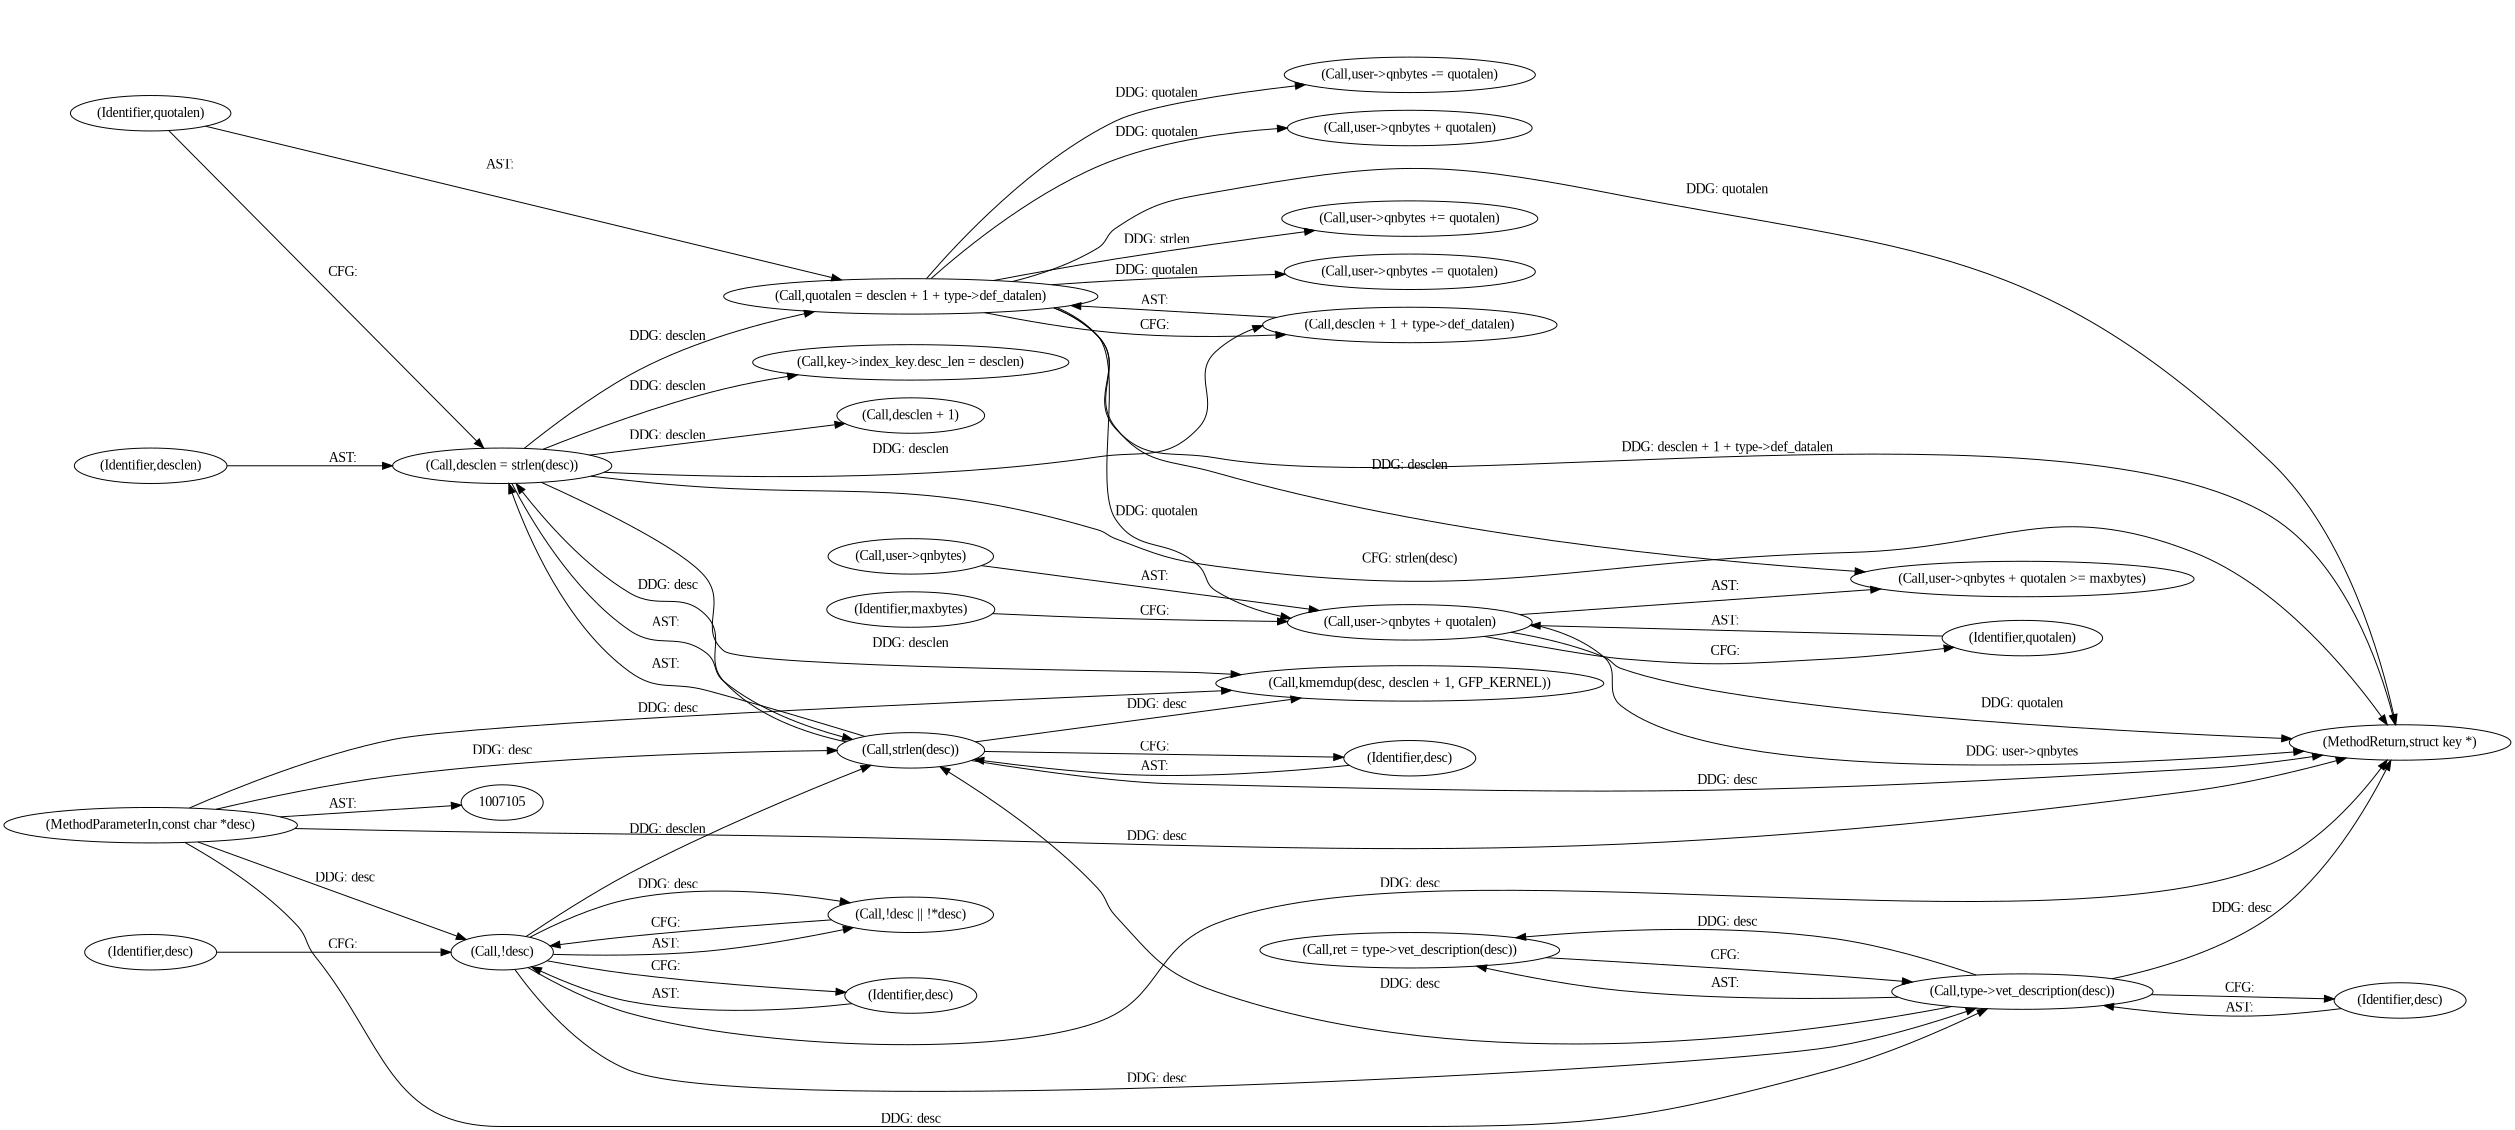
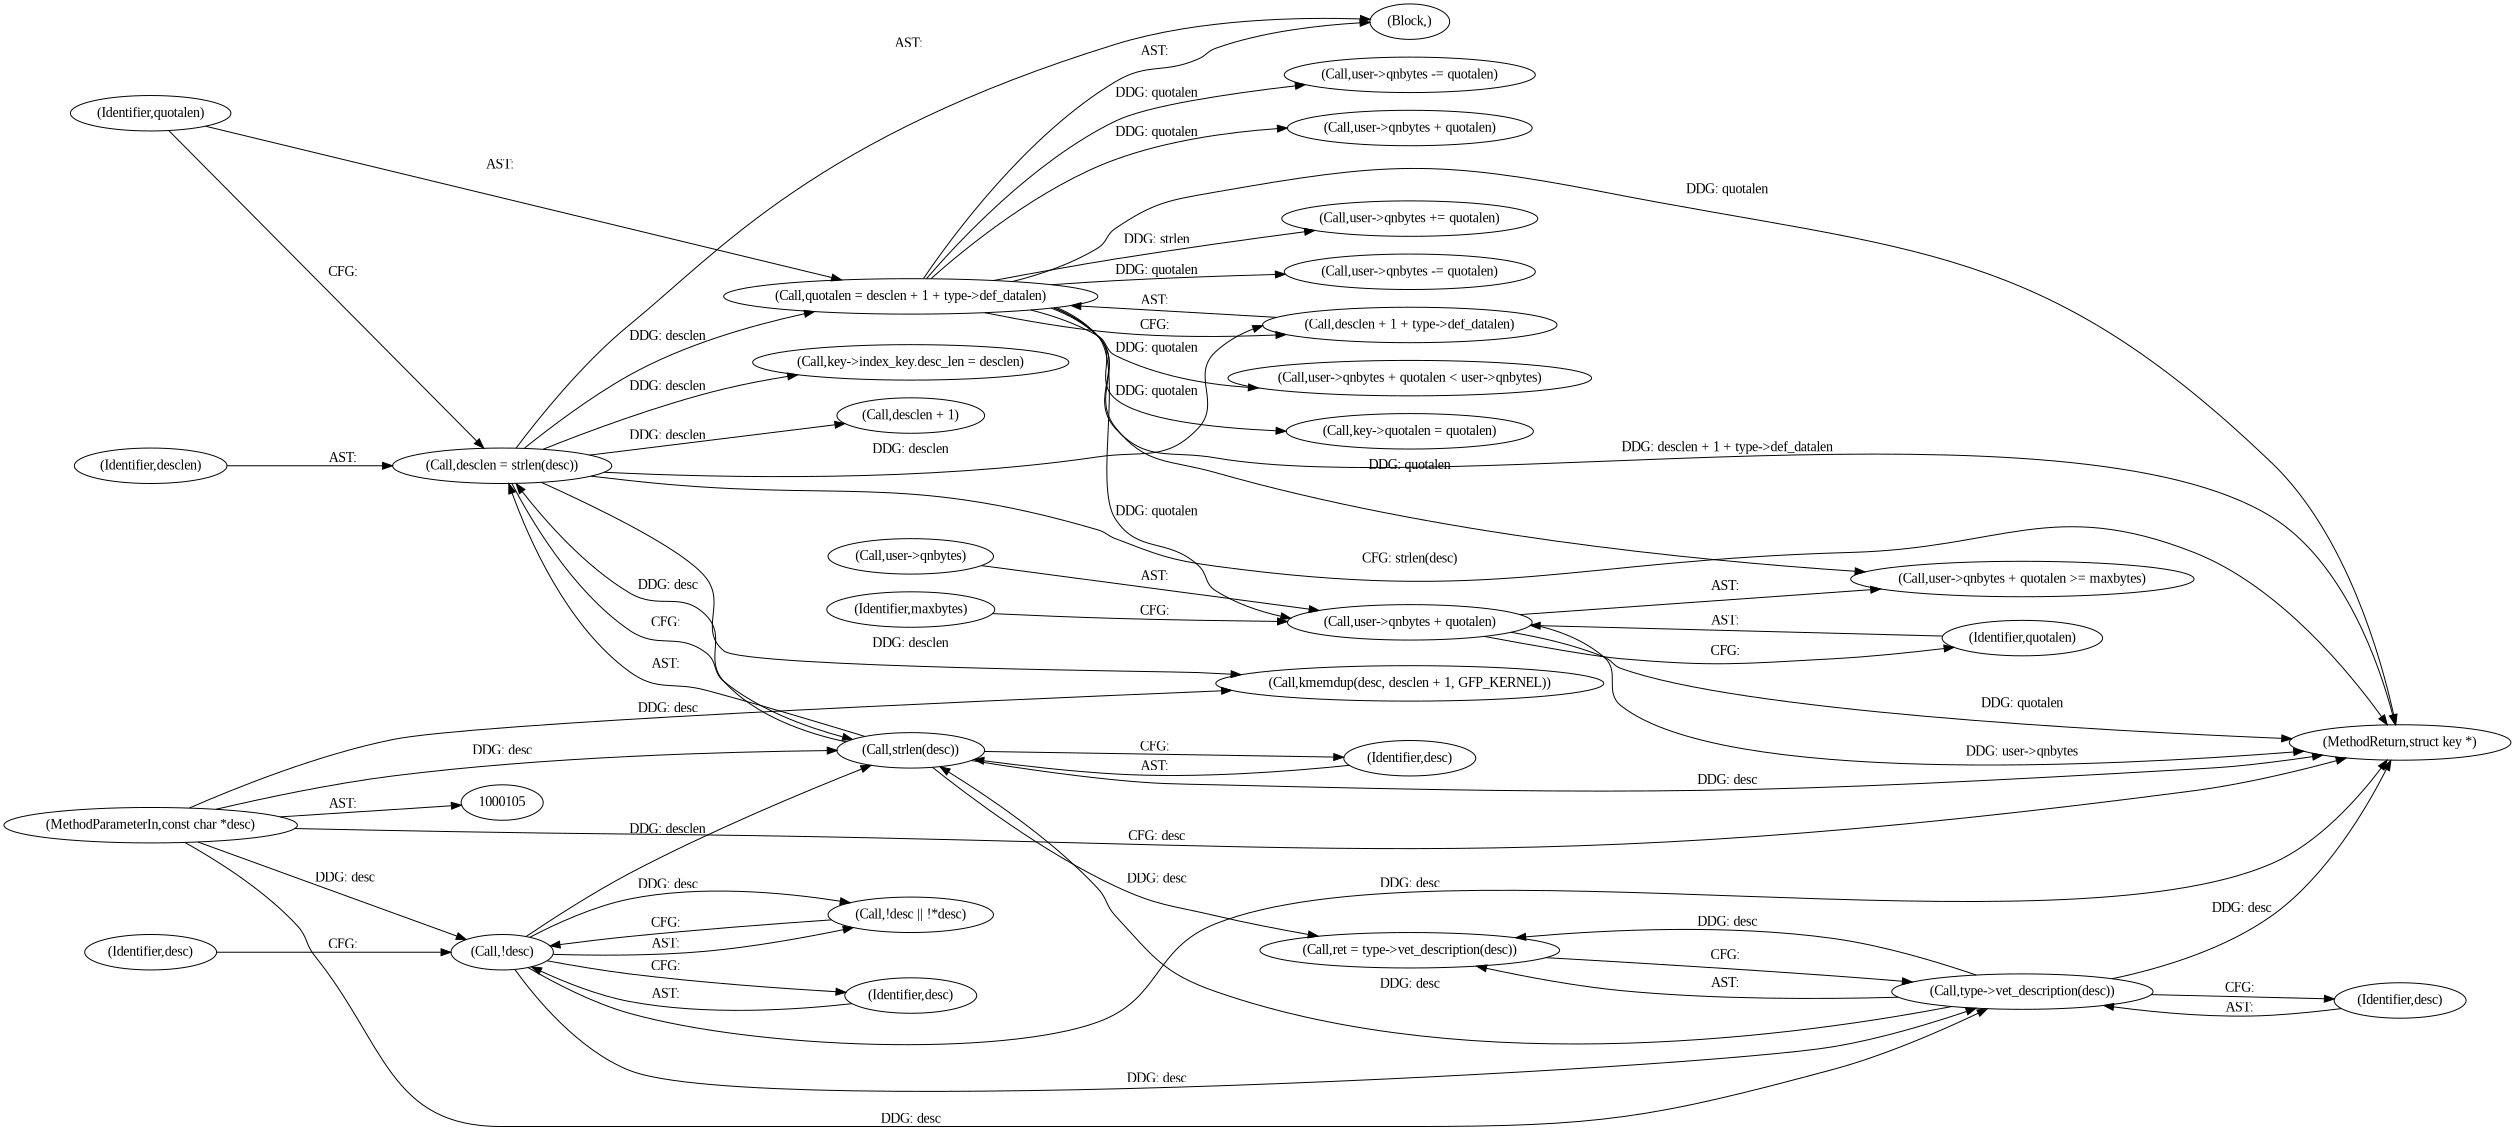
node "(Block,)": added
node "(Call,user->qnbytes + quotalen < user->qnbytes)": added
node "(Call,key->quotalen = quotalen)": added
edge "(Call,quotalen = desclen + 1 + type->def_datalen)" -> "(Call,user->qnbytes + quotalen >= maxbytes)": label "DDG: desclen" -> "DDG: quotalen"
edge "(Call,desclen = strlen(desc))" -> "(Call,strlen(desc))": label "AST: " -> "CFG: "
edge "(Call,strlen(desc))" -> "(Call,kmemdup(desc, desclen + 1, GFP_KERNEL))": now "(Call,strlen(desc))" -> "(Call,ret = type->vet_description(desc))"
node "1007105": label "1007105" -> "1000105"
edge "(MethodParameterIn,const char *desc)" -> "(MethodReturn,struct key *)": label "DDG: desc" -> "CFG: desc"
